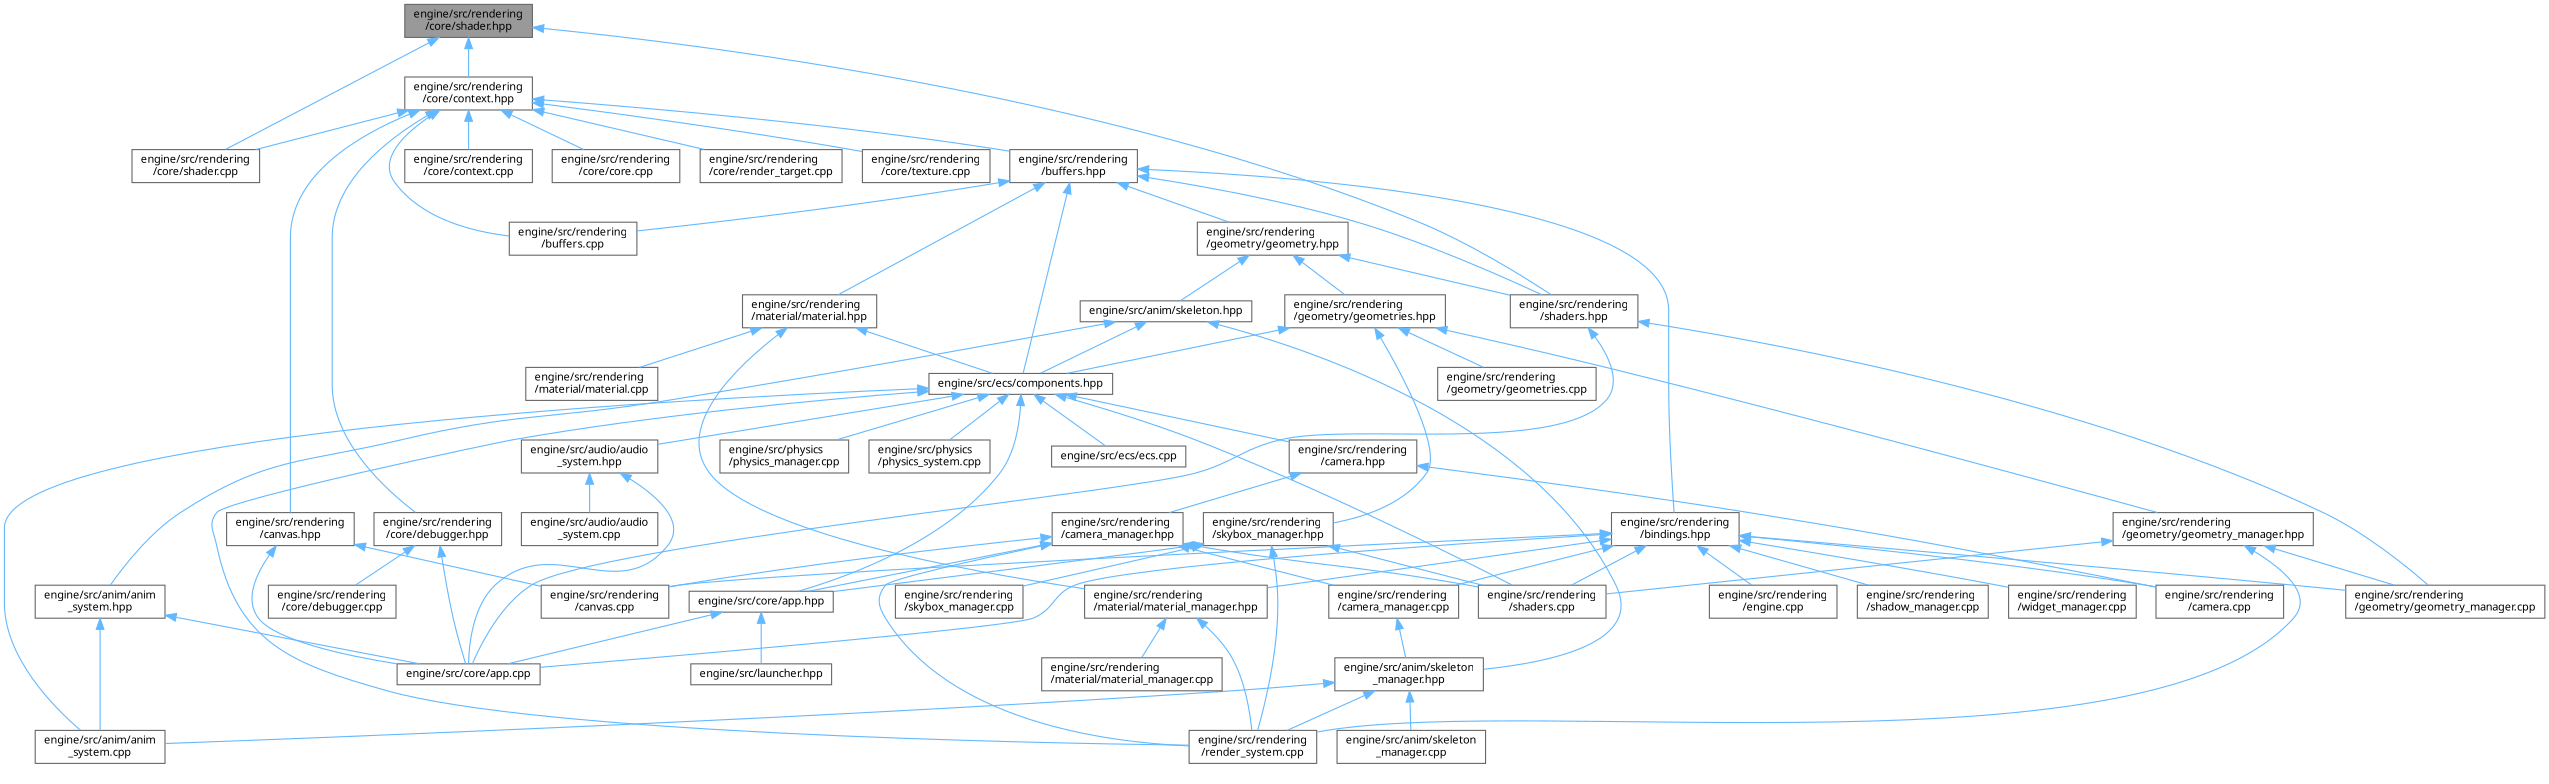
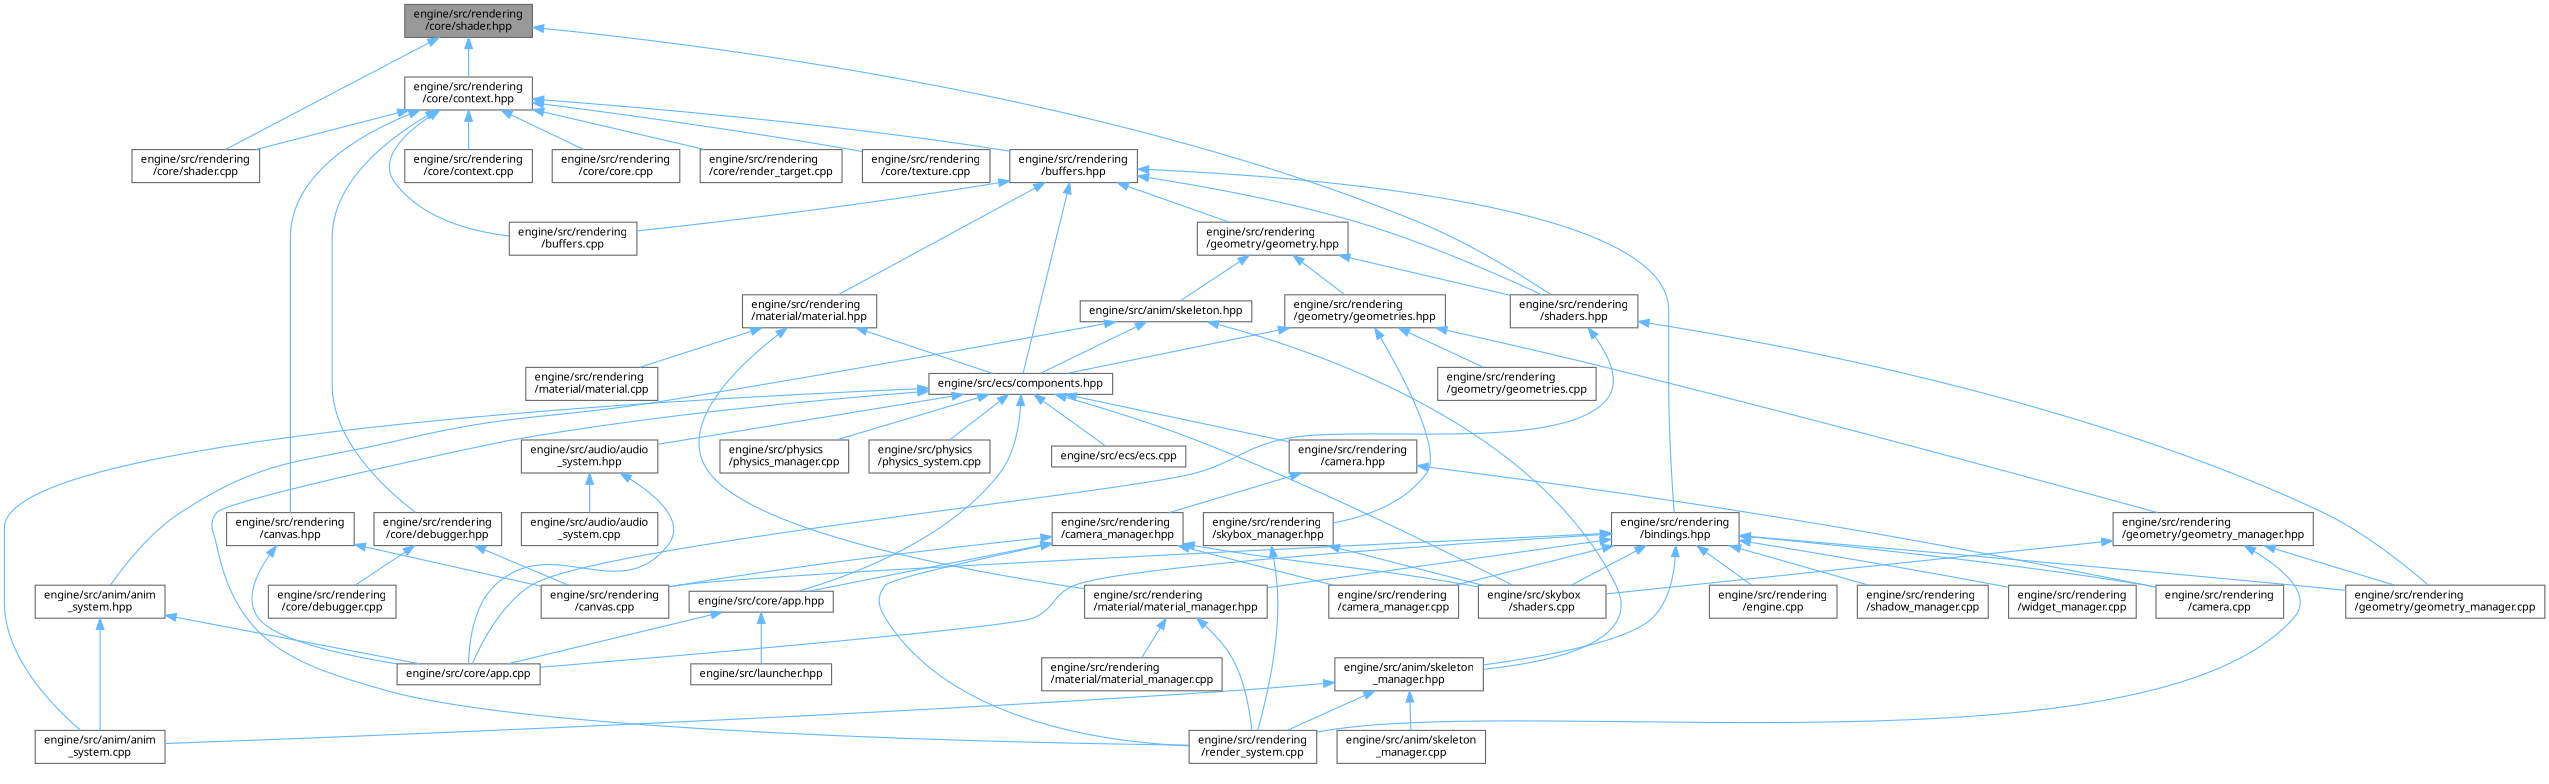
edge "engine/src/core/app.hpp" -> "engine/src/rendering /skybox_manager.hpp": removed
node "engine/src/rendering /skybox_manager.cpp": removed
node "engine/src/rendering /shaders.cpp": label "engine/src/rendering /shaders.cpp" -> "engine/src/skybox /shaders.cpp"
edge "engine/src/core/app.cpp" -> "engine/src/rendering /core/debugger.hpp": now "engine/src/rendering /canvas.cpp" -> "engine/src/rendering /core/debugger.hpp"
edge "engine/src/anim/skeleton _manager.hpp" -> "engine/src/rendering /camera_manager.cpp": now "engine/src/anim/skeleton _manager.hpp" -> "engine/src/rendering /bindings.hpp"
